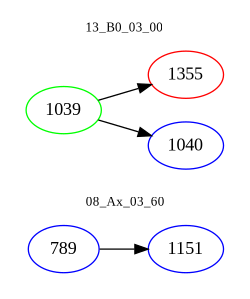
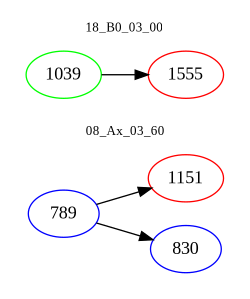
cluster "13_B0_03_00": label "13_B0_03_00" -> "18_B0_03_00"
node "1355": label "1355" -> "1555"
node "1040": removed
node "830": added
node "1151": color blue -> red
